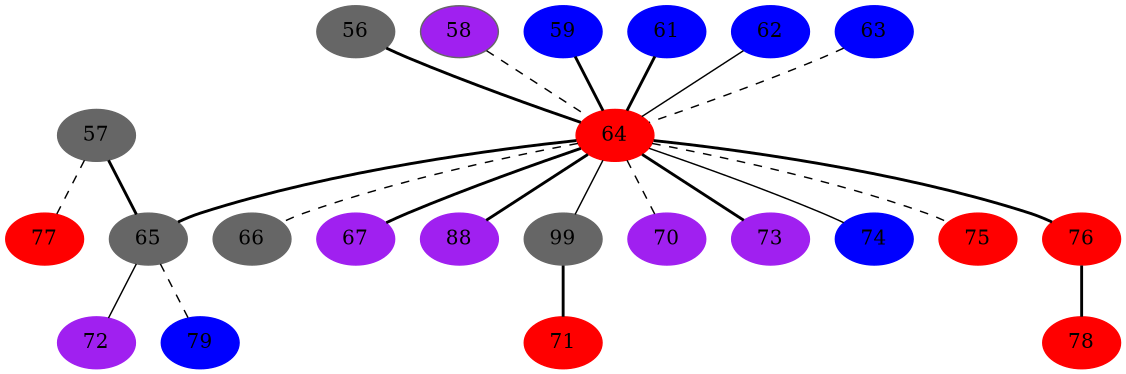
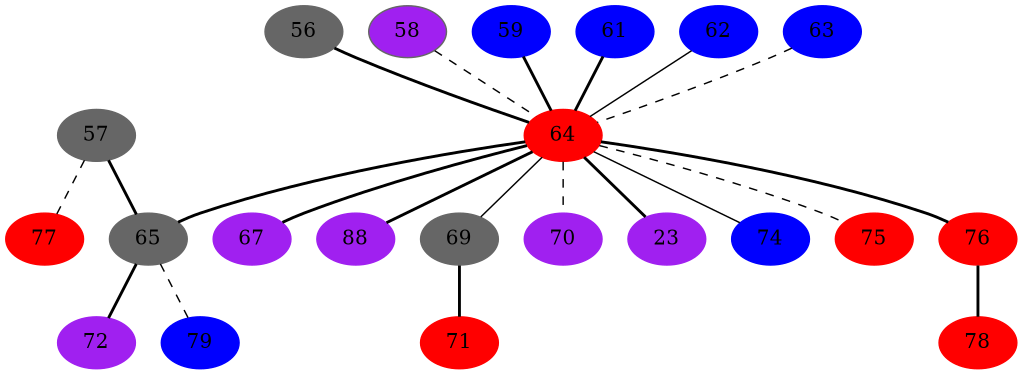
node "66": removed
node "99": label "99" -> "69"
node "73": label "73" -> "23"
edge "65" -- "72": style solid -> bold
